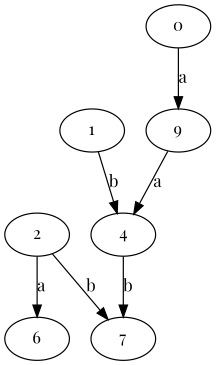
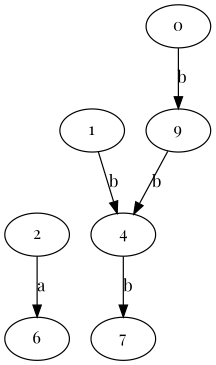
edge "0" -> "9": label "a" -> "b"
edge "9" -> "4": label "a" -> "b"
edge "2" -> "7": removed, label "b"
